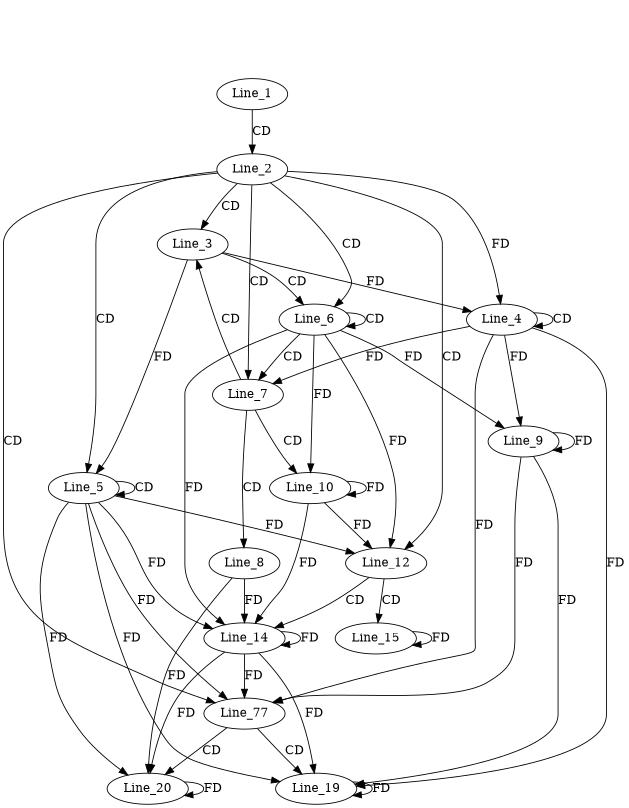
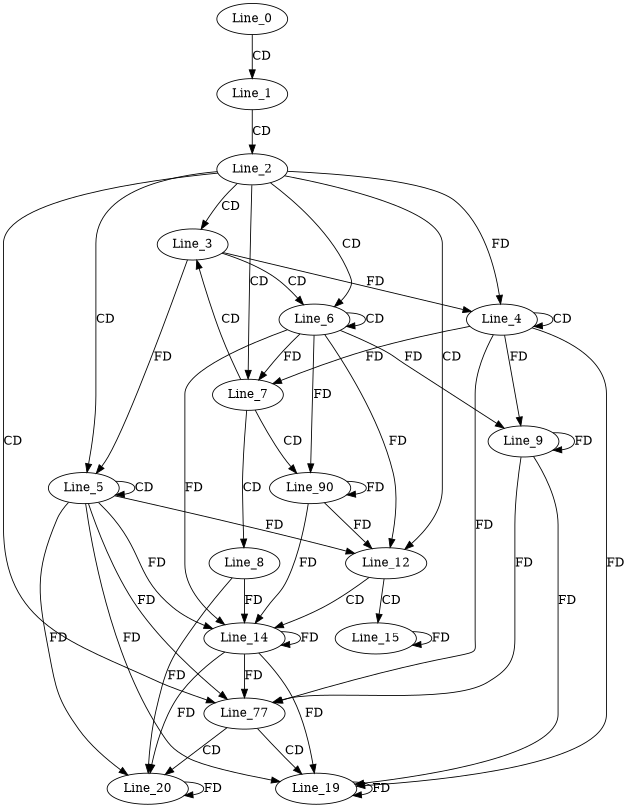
node "Line_0": added
edge "Line_6" -> "Line_7": label "CD" -> "FD"
node "Line_10": label "Line_10" -> "Line_90"
